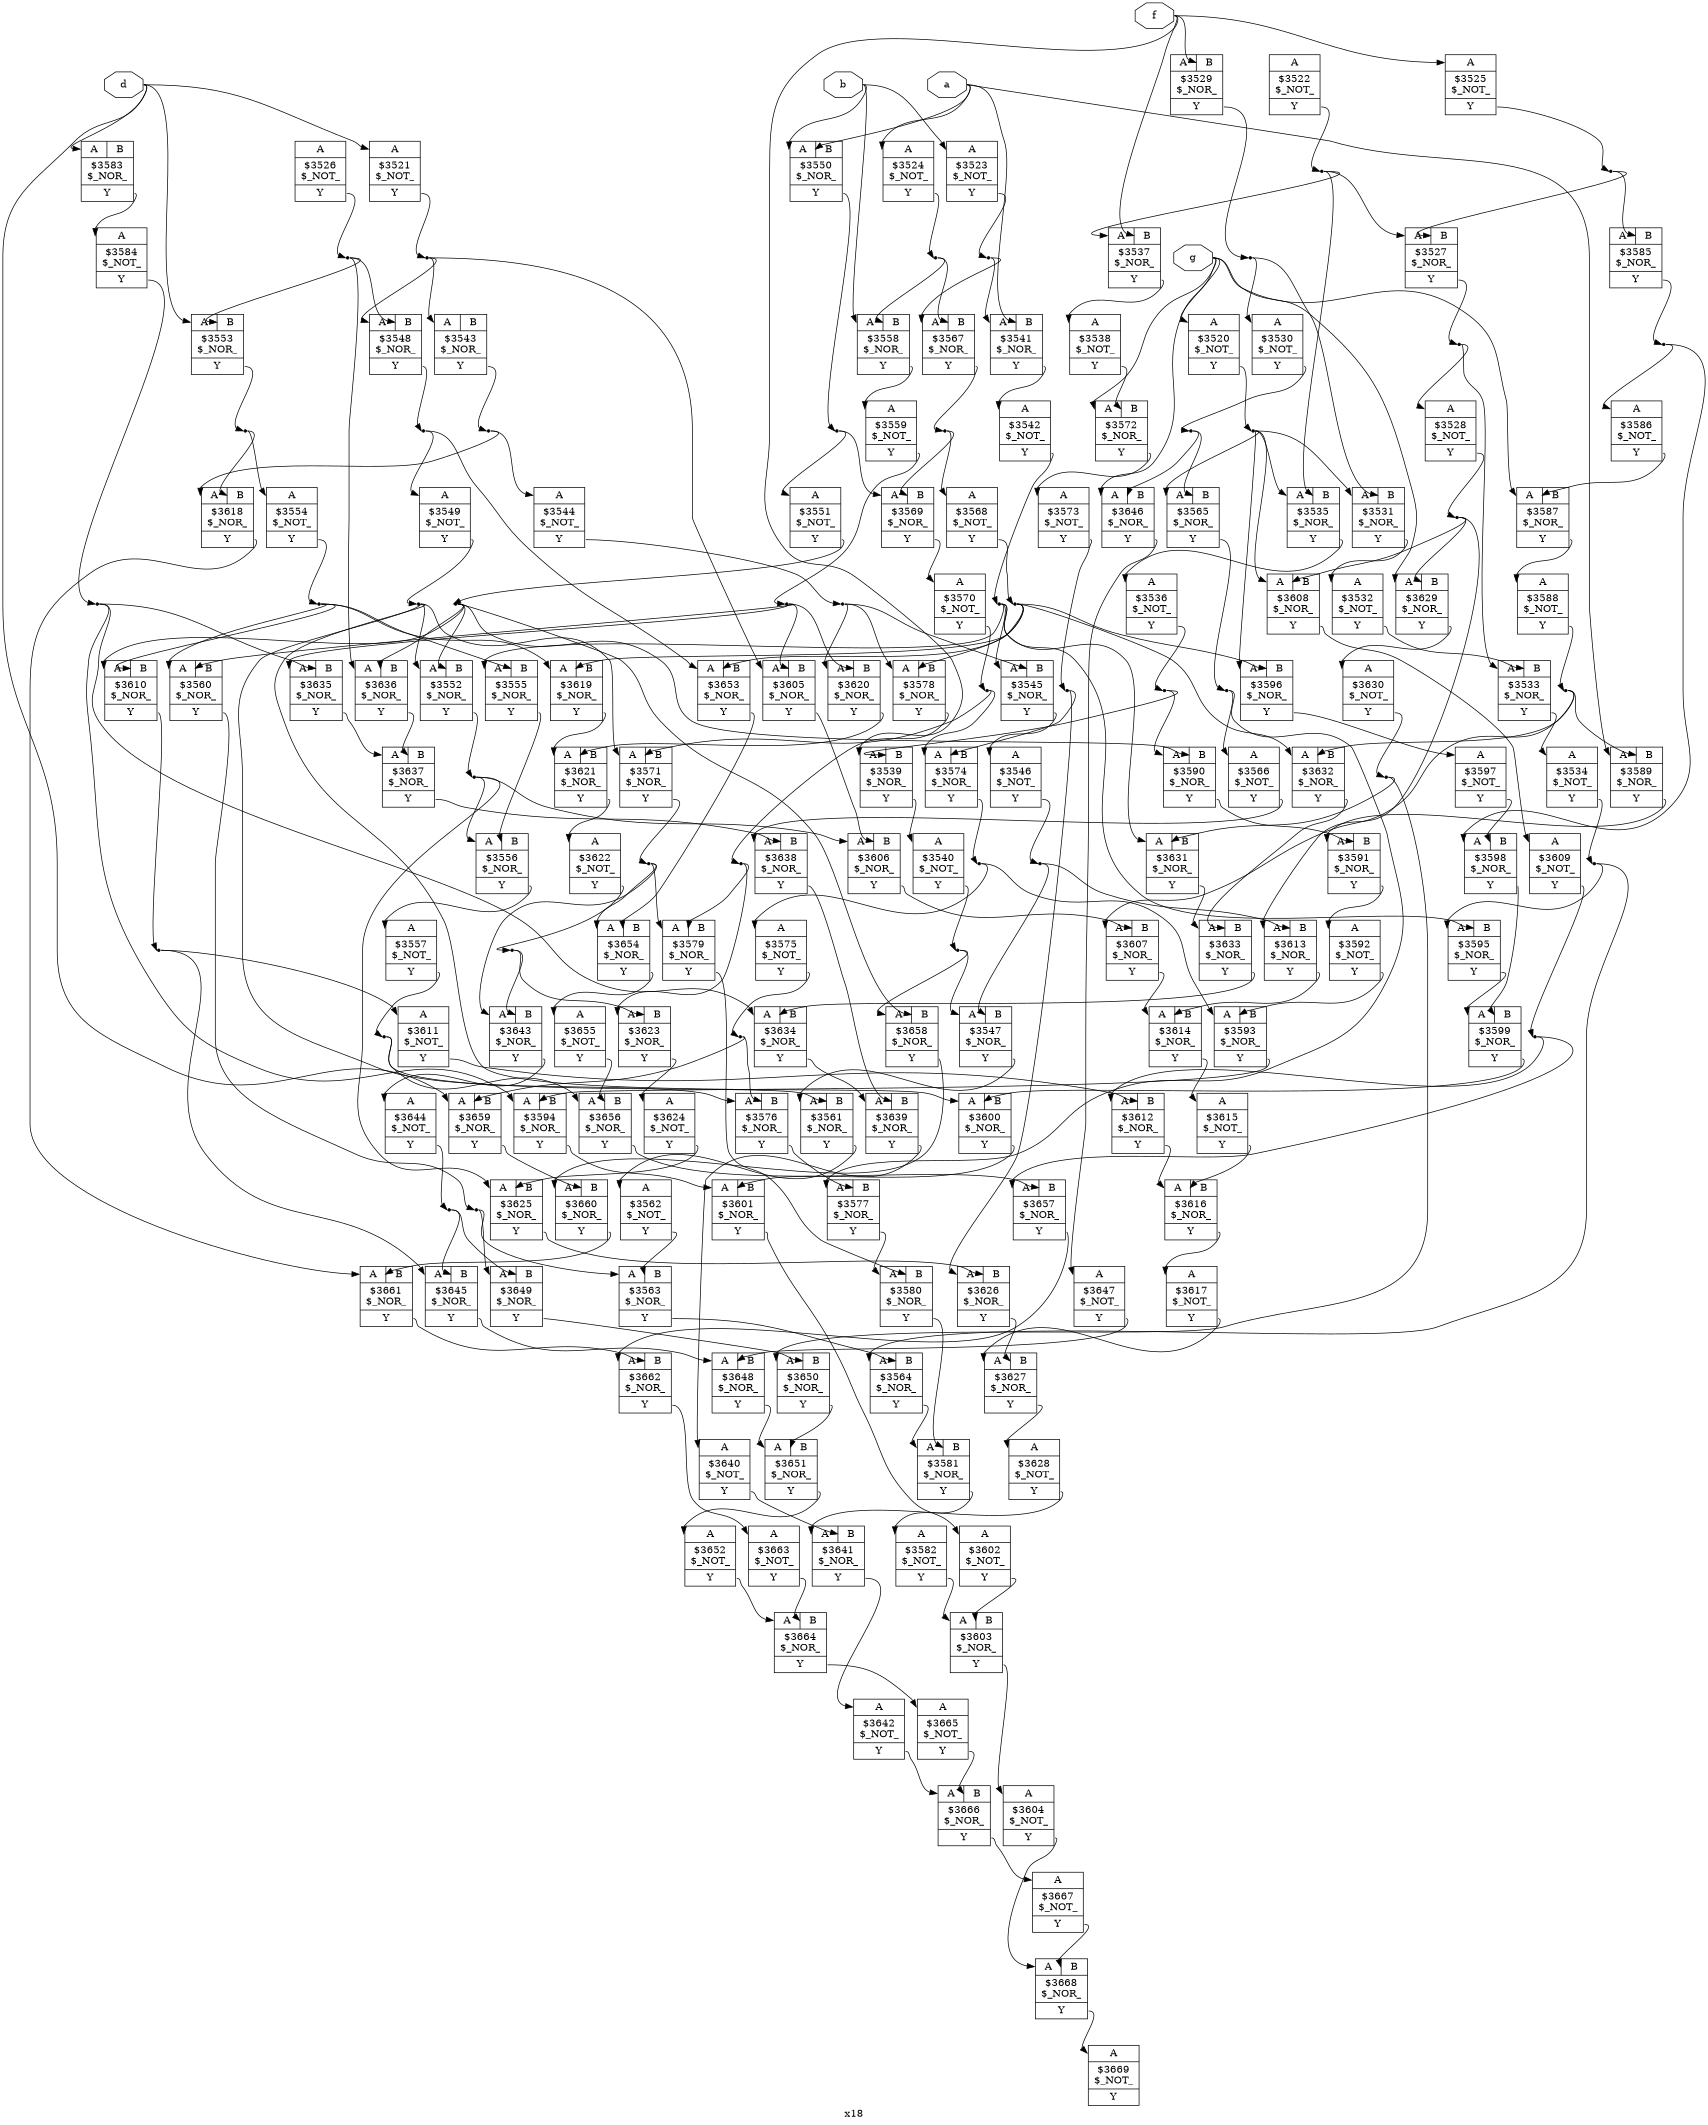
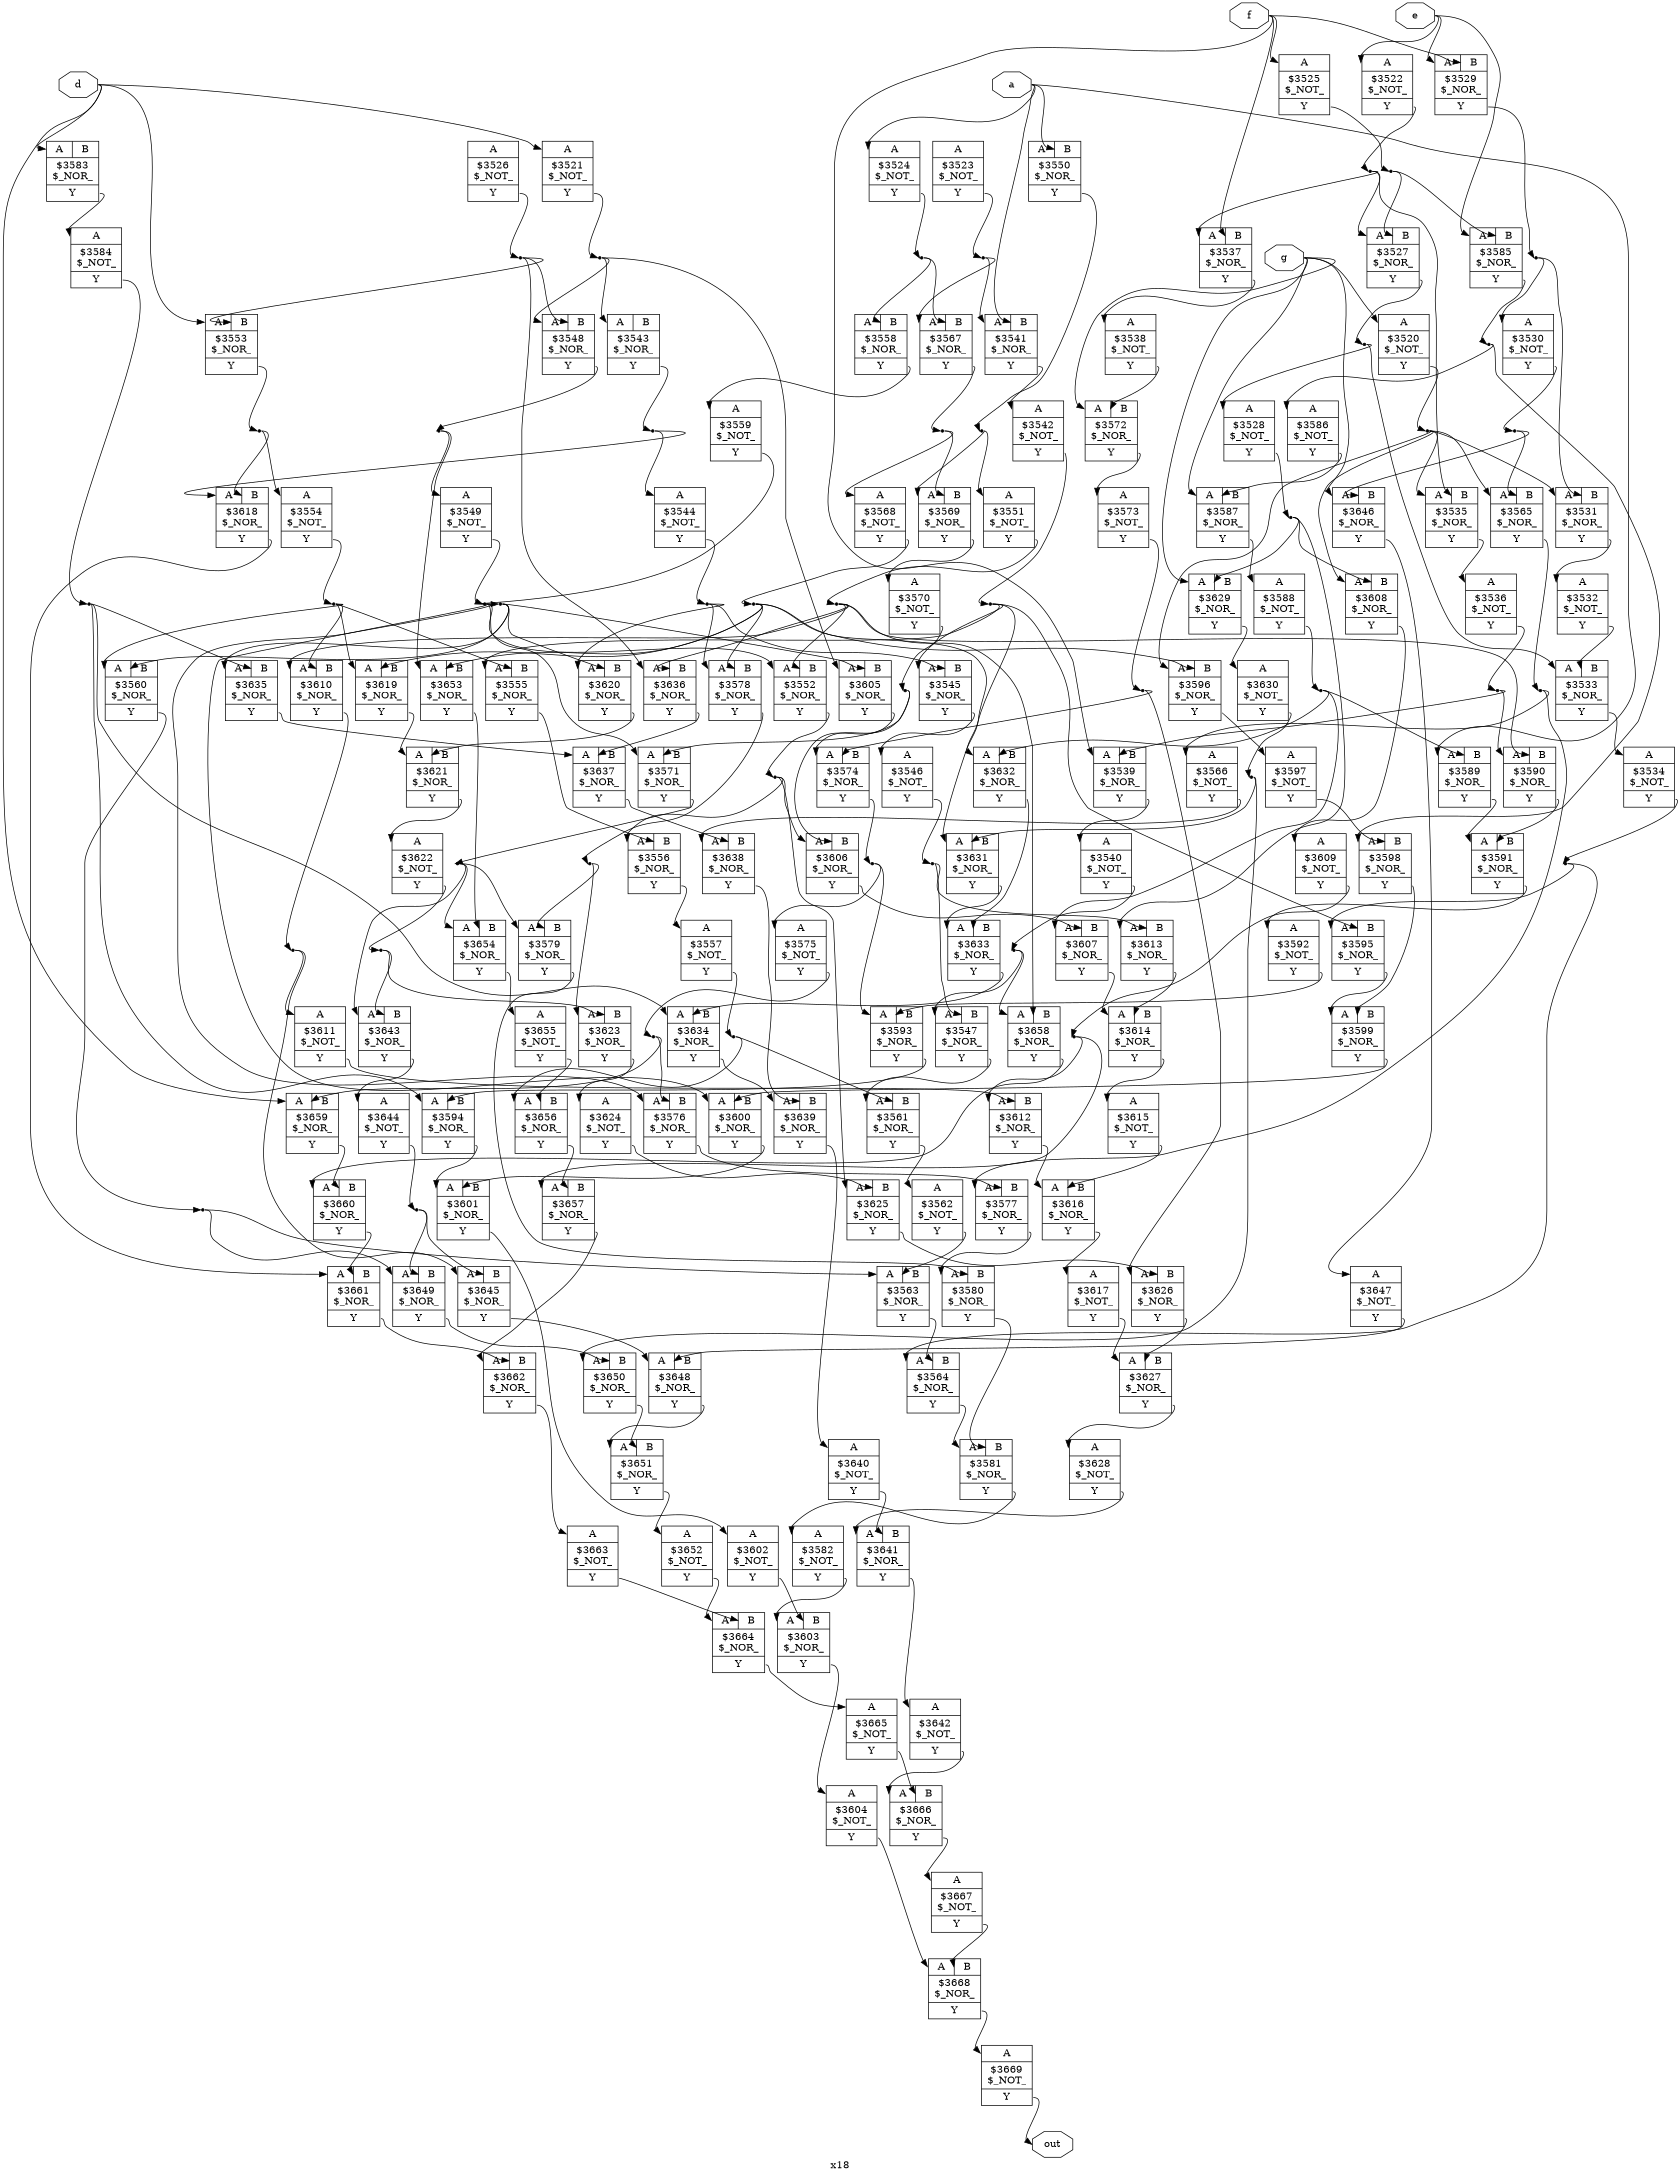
node "e": added
node "b": removed
node "out": added
